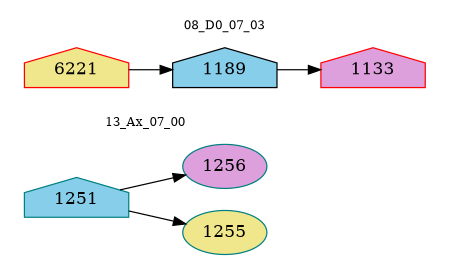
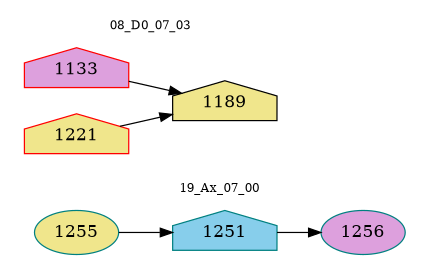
node "6221": label "6221" -> "1221"
node "1189": fillcolor skyblue -> khaki
edge "1189" -> "1133": reversed
cluster "13_Ax_07_00": label "13_Ax_07_00" -> "19_Ax_07_00"
edge "1251" -> "1255": reversed
